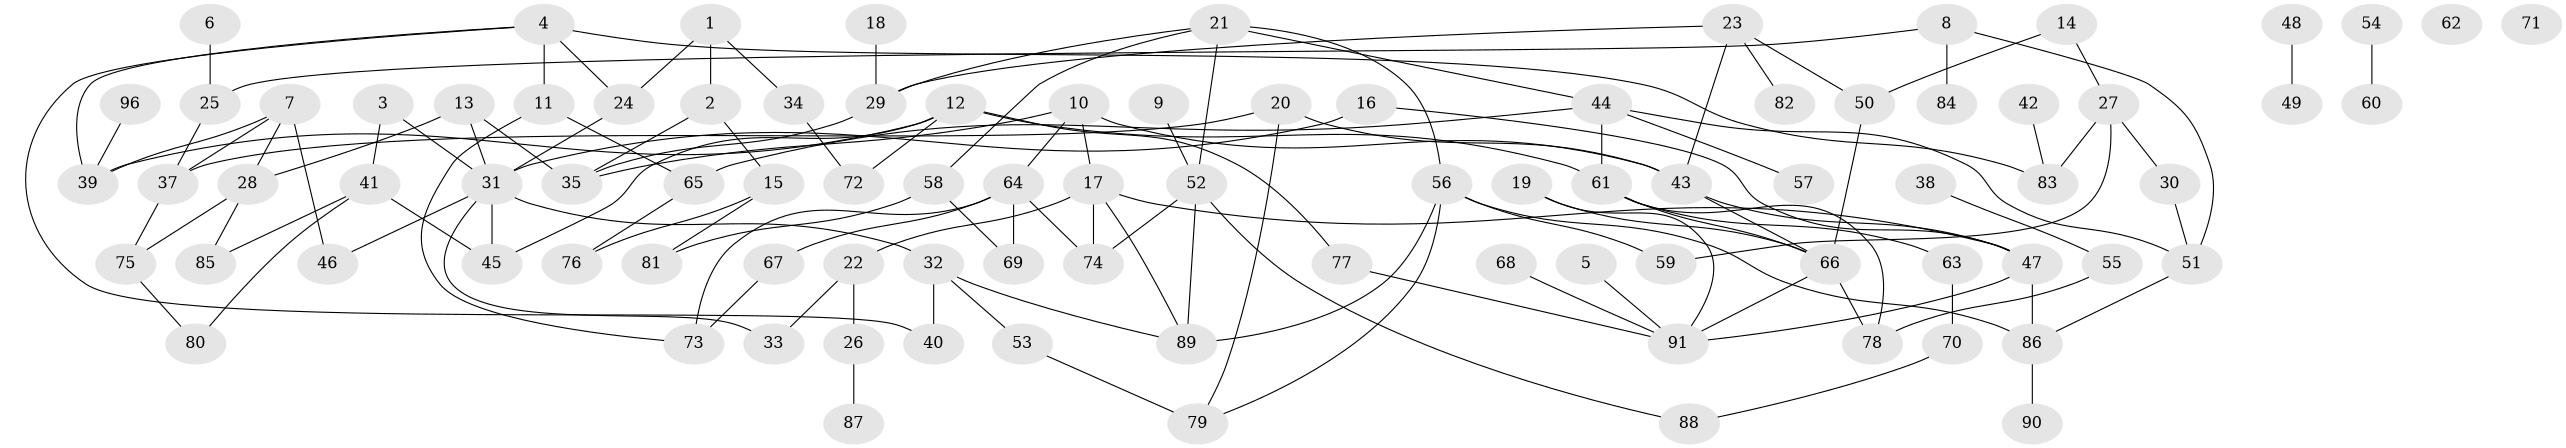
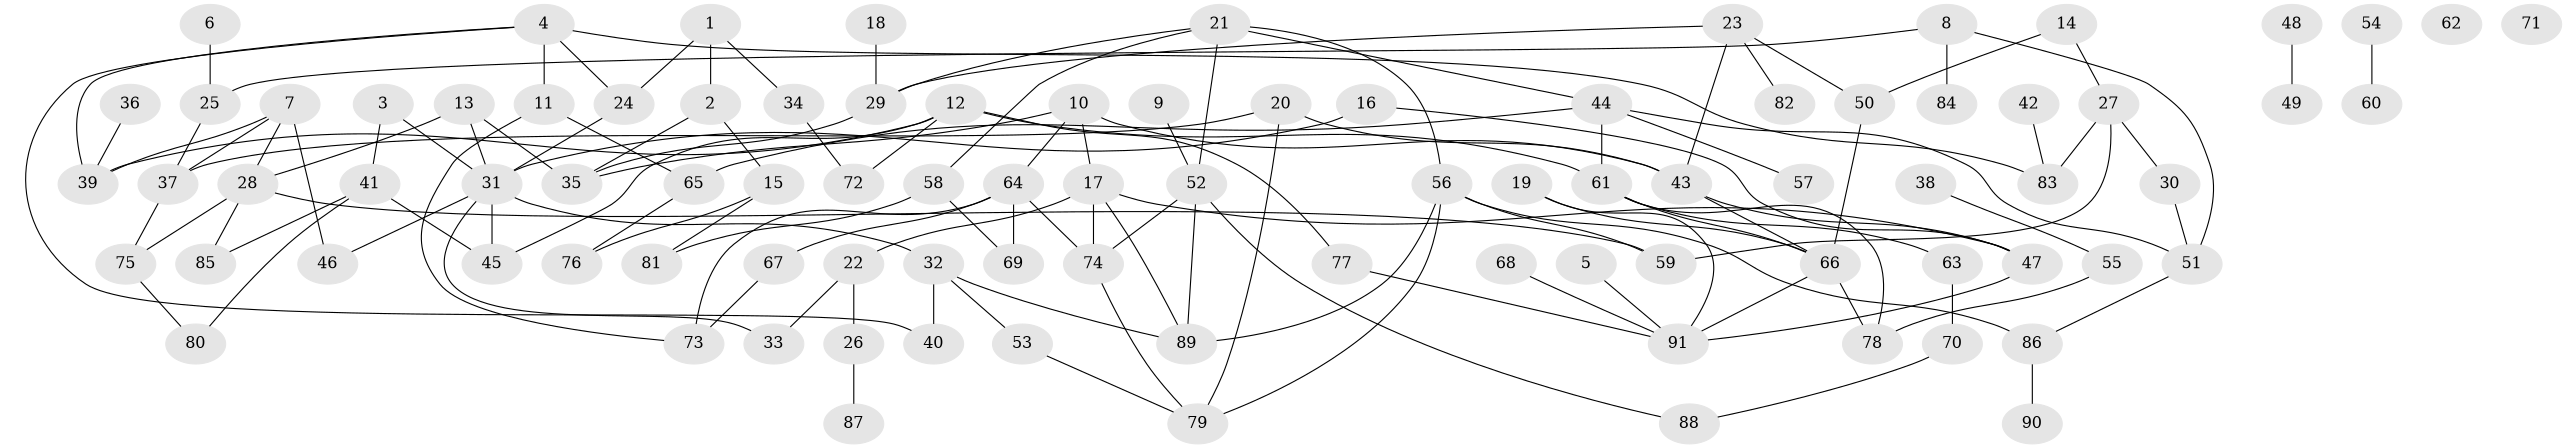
node "96": label "96" -> "36"
edge "28" -- "59": added
edge "47" -- "86": removed
edge "74" -- "79": added
